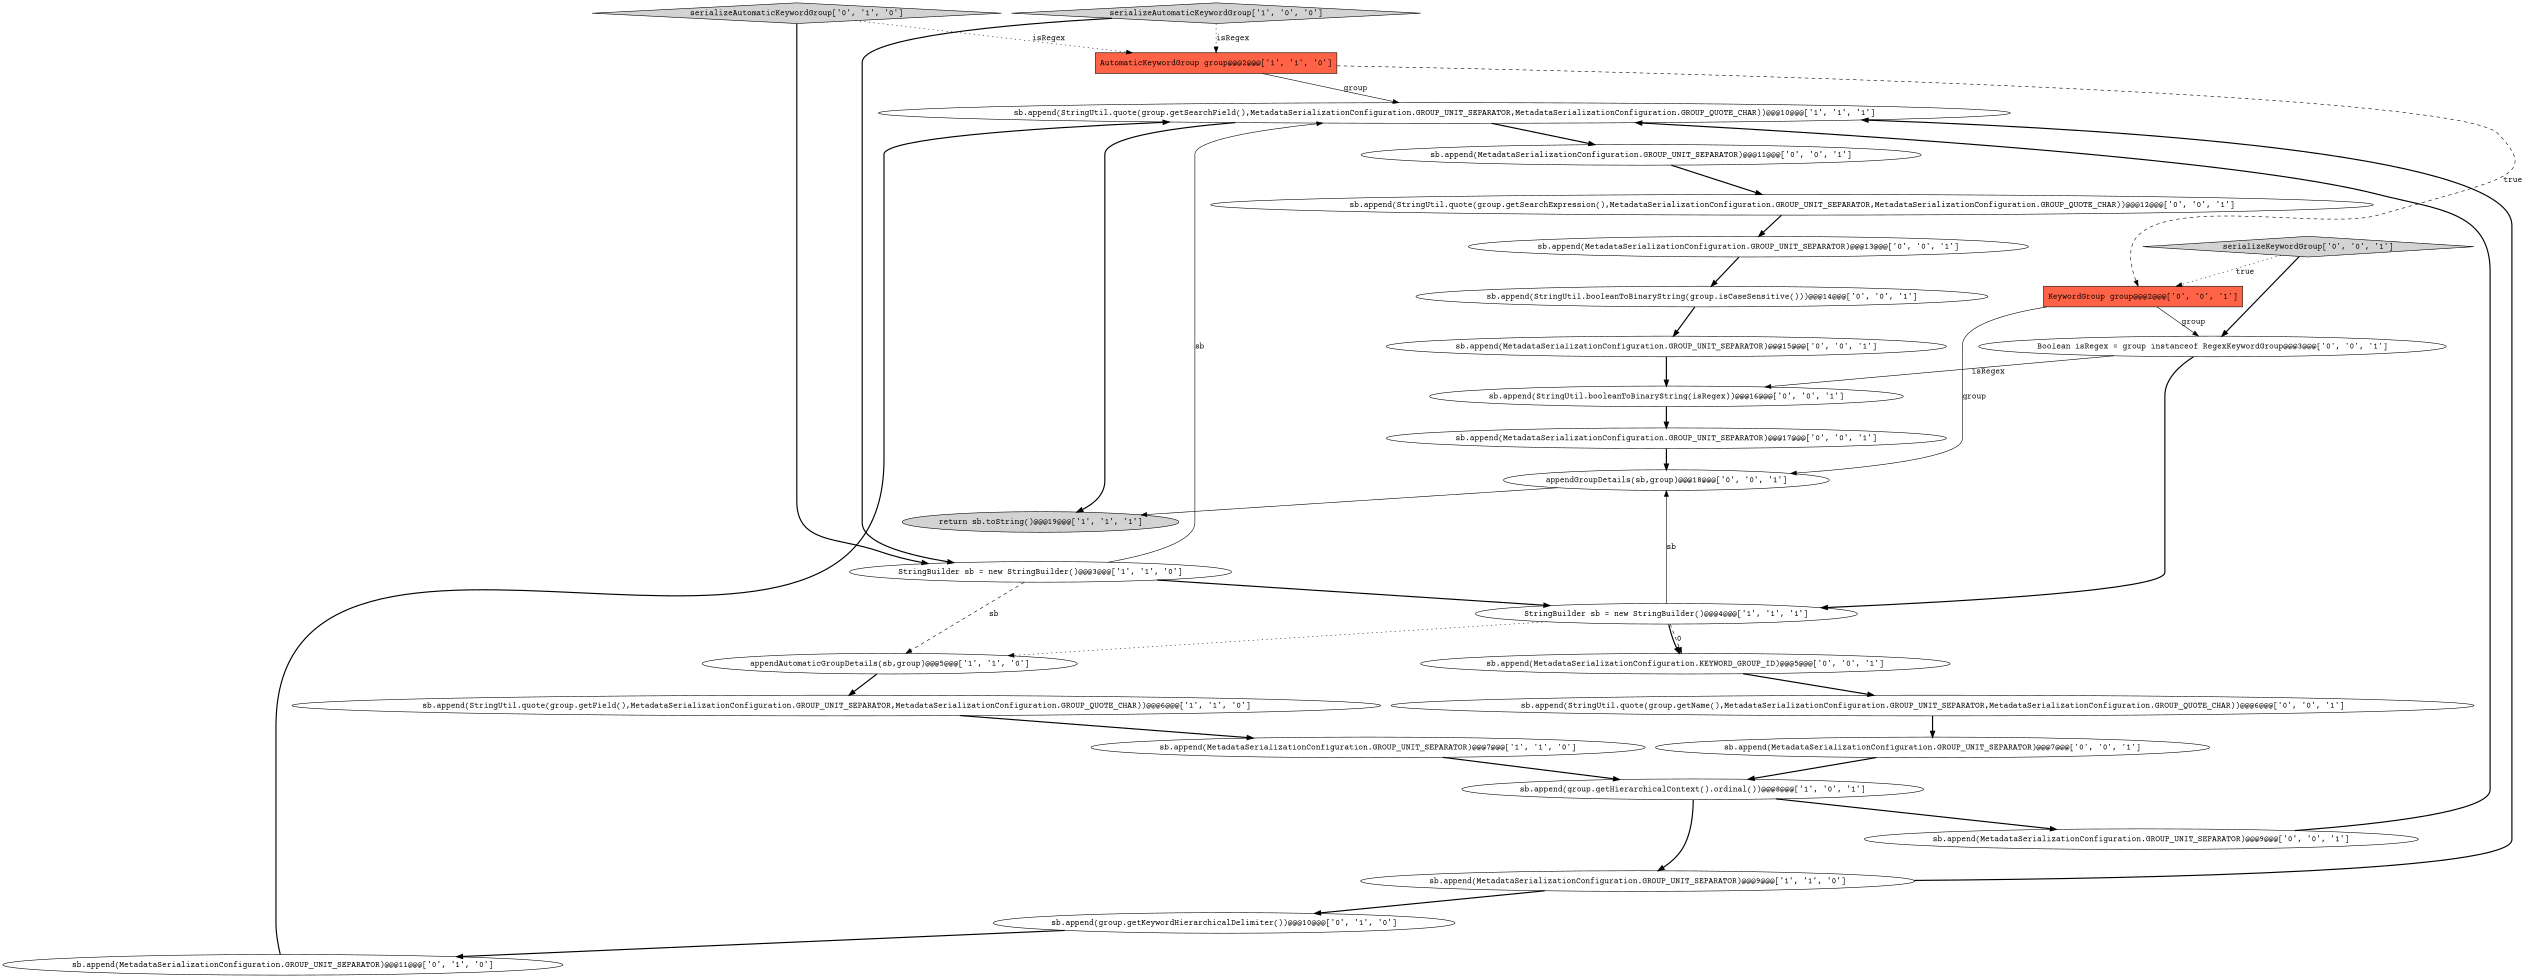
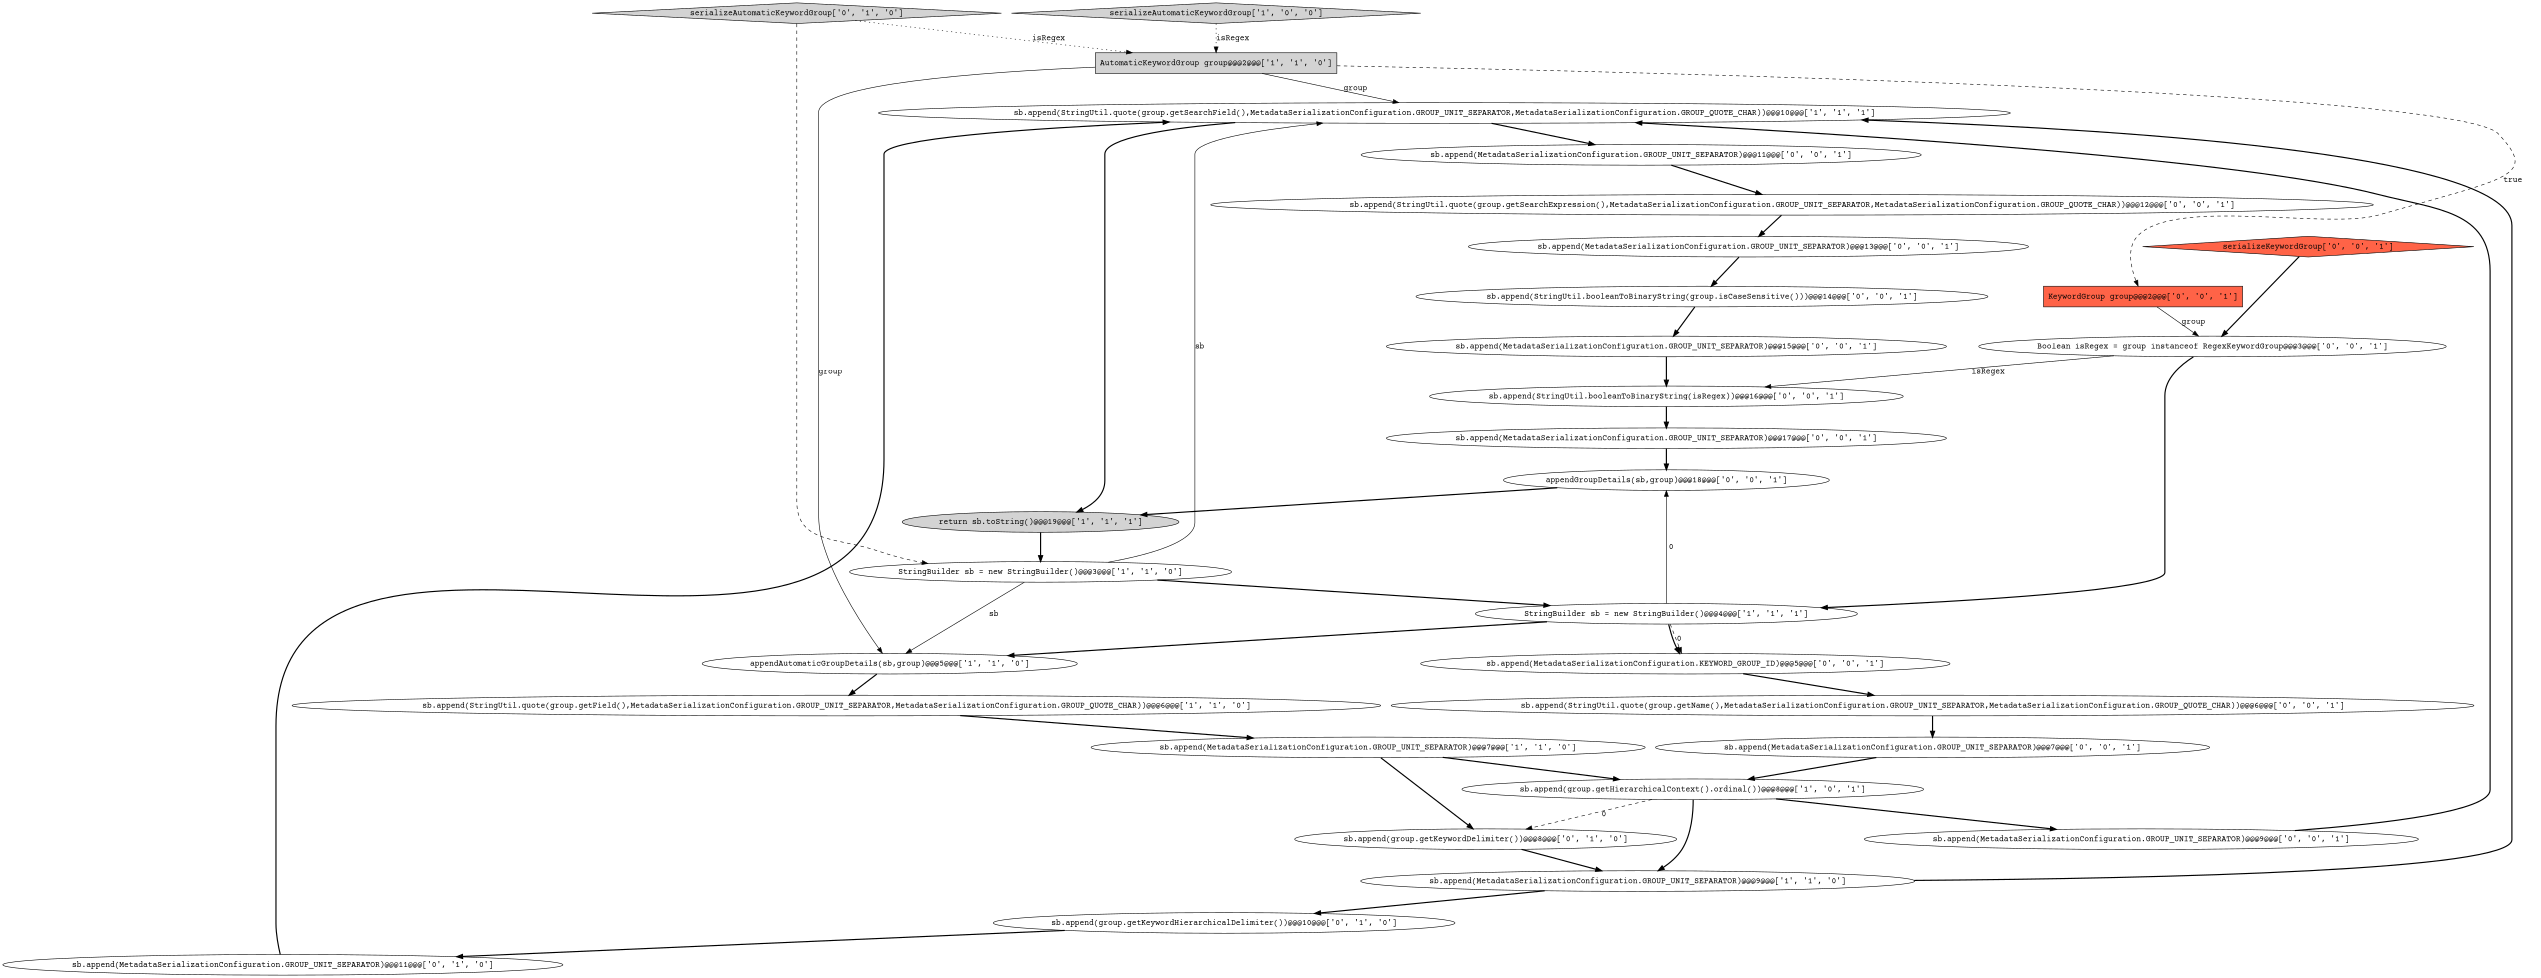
node "AutomaticKeywordGroup group@@@2@@@['1', '1', '0']": fillcolor tomato -> lightgray
edge "serializeAutomaticKeywordGroup['1', '0', '0']" -> "StringBuilder sb = new StringBuilder()@@@3@@@['1', '1', '0']": now "return sb.toString()@@@19@@@['1', '1', '1']" -> "StringBuilder sb = new StringBuilder()@@@3@@@['1', '1', '0']"
edge "AutomaticKeywordGroup group@@@2@@@['1', '1', '0']" -> "appendAutomaticGroupDetails(sb,group)@@@5@@@['1', '1', '0']": added, label "group"
node "serializeKeywordGroup['0', '0', '1']": fillcolor lightgray -> tomato
edge "serializeKeywordGroup['0', '0', '1']" -> "KeywordGroup group@@@2@@@['0', '0', '1']": removed, label "true"
edge "serializeAutomaticKeywordGroup['0', '1', '0']" -> "StringBuilder sb = new StringBuilder()@@@3@@@['1', '1', '0']": style bold -> dashed
edge "KeywordGroup group@@@2@@@['0', '0', '1']" -> "appendGroupDetails(sb,group)@@@18@@@['0', '0', '1']": removed, label "group"
edge "appendGroupDetails(sb,group)@@@18@@@['0', '0', '1']" -> "return sb.toString()@@@19@@@['1', '1', '1']": style solid -> bold
edge "StringBuilder sb = new StringBuilder()@@@4@@@['1', '1', '1']" -> "appendGroupDetails(sb,group)@@@18@@@['0', '0', '1']": label "sb" -> "0"
edge "StringBuilder sb = new StringBuilder()@@@3@@@['1', '1', '0']" -> "appendAutomaticGroupDetails(sb,group)@@@5@@@['1', '1', '0']": style dashed -> solid
edge "StringBuilder sb = new StringBuilder()@@@4@@@['1', '1', '1']" -> "appendAutomaticGroupDetails(sb,group)@@@5@@@['1', '1', '0']": style dotted -> bold
node "sb.append(group.getKeywordDelimiter())@@@8@@@['0', '1', '0']": added
